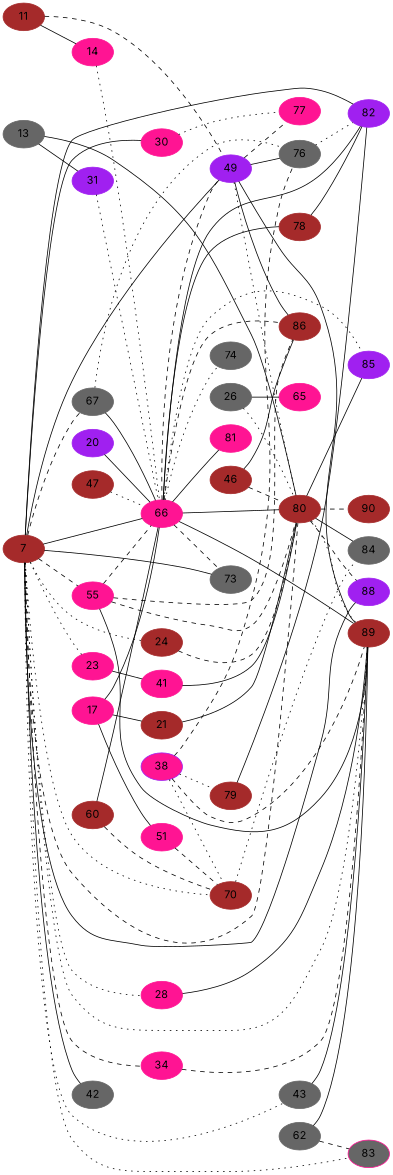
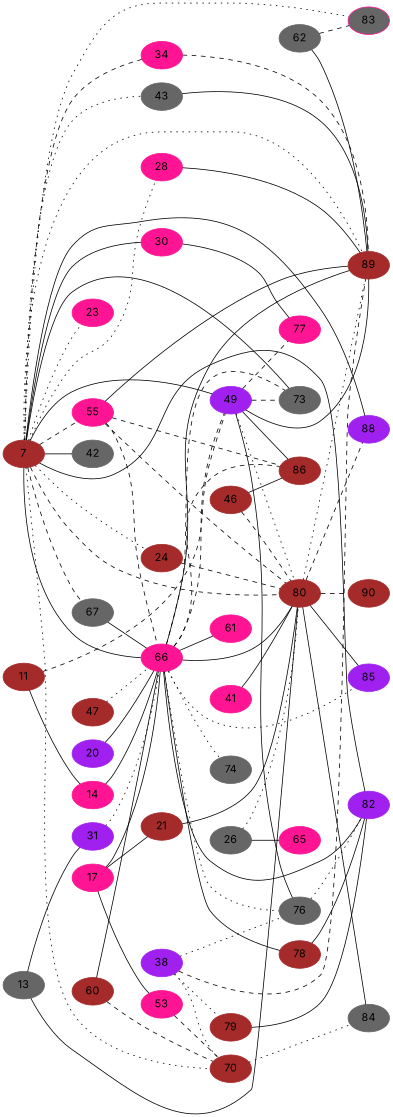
edge "77" -- "30": style dotted -> solid
edge "76" -- "67": now "76" -- "66"
edge "14" -- "66": style dotted -> solid
edge "49" -- "73": added
node "81": label "81" -> "61"
edge "76" -- "38": style dashed -> dotted
edge "23" -- "41": removed
node "38": fillcolor deeppink -> purple
node "51": label "51" -> "53"
